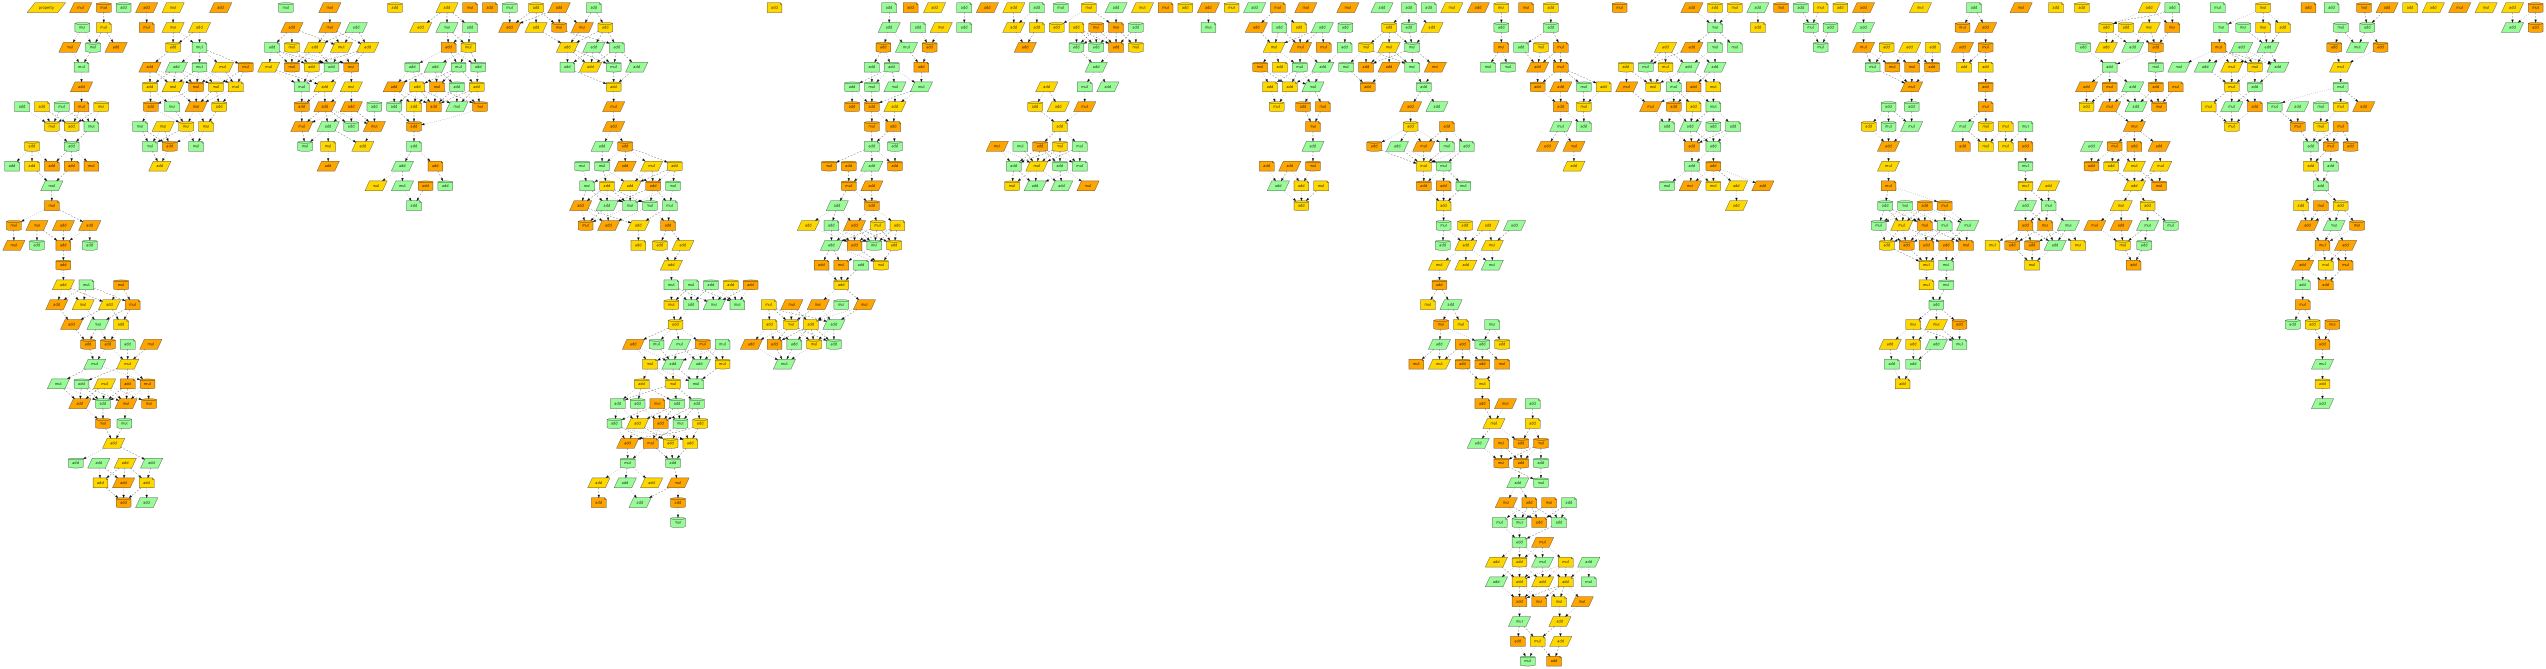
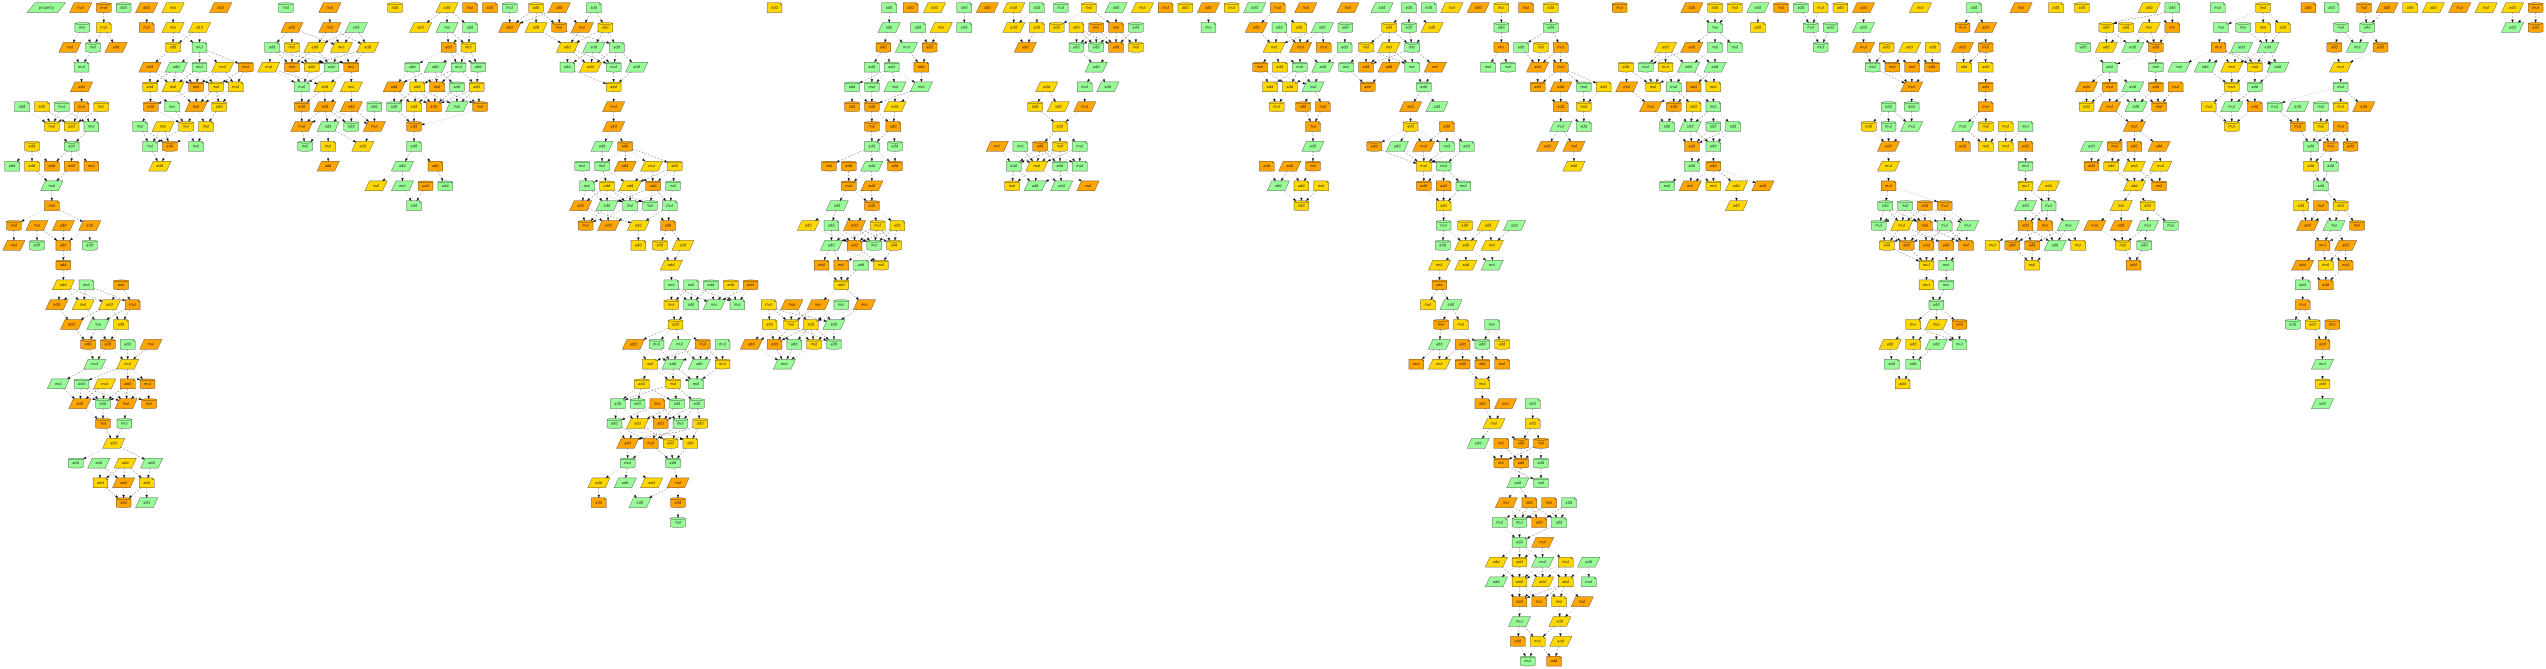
node "property": fillcolor gold -> palegreen
